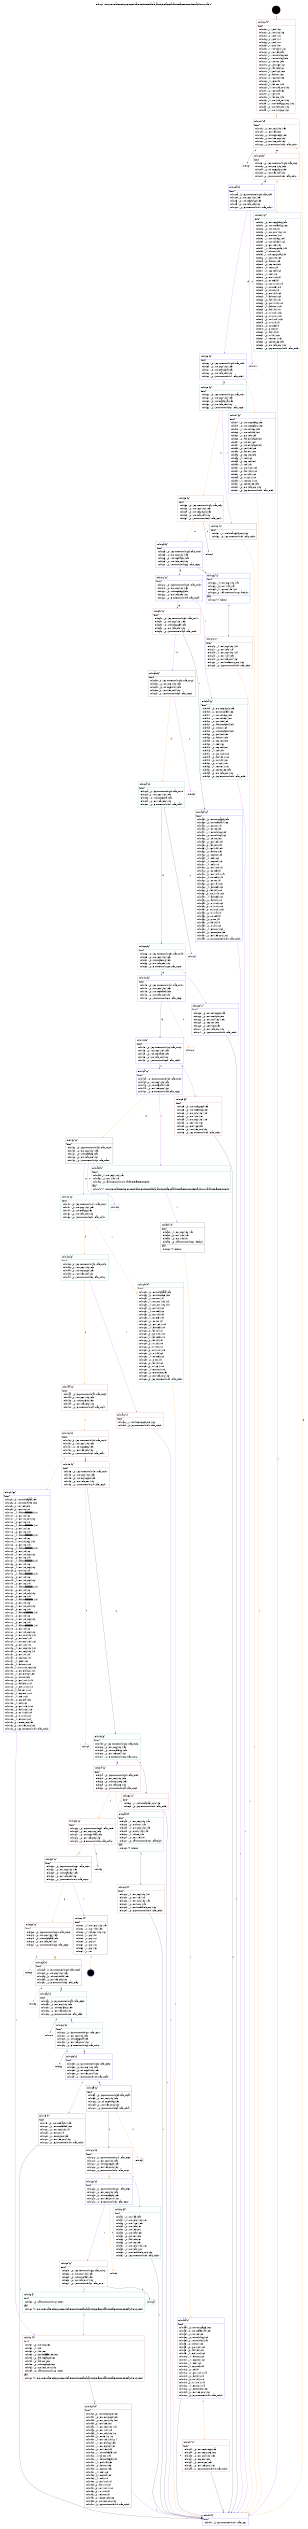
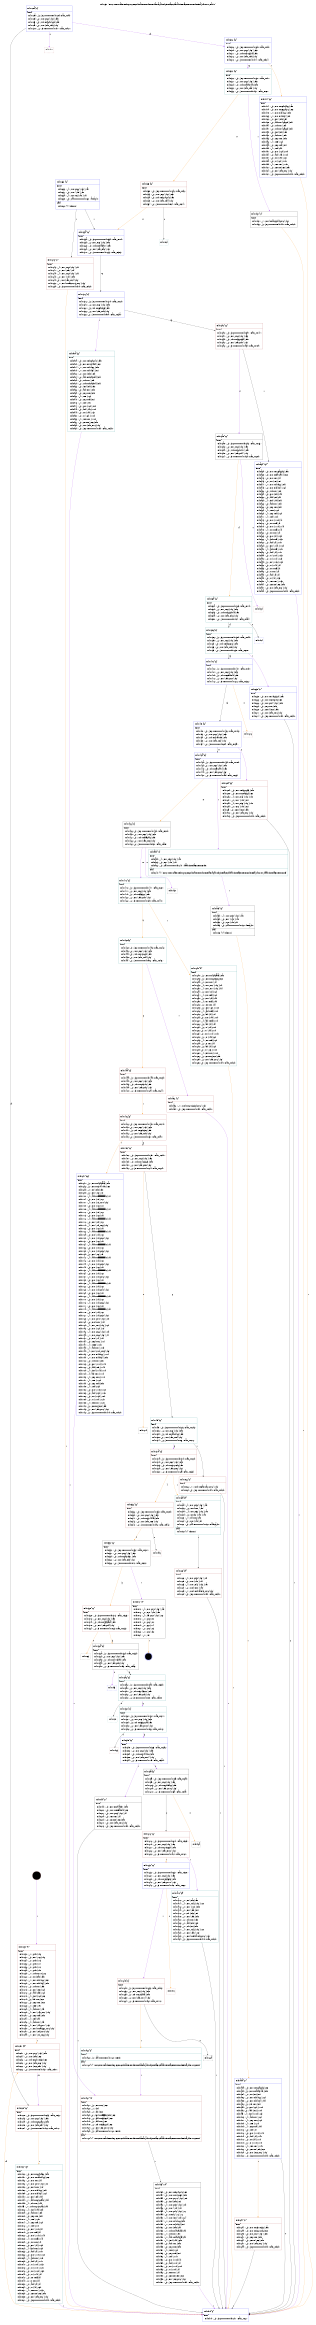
node "0x401d57": removed
edge "0x4012ce [28]" -> "0x4012ea [28]": reversed
edge "0x40135a [28]" -> "0x401833 [16]": reversed
